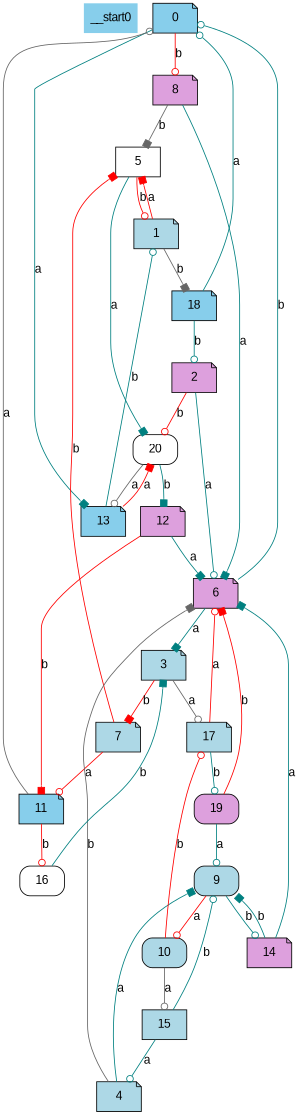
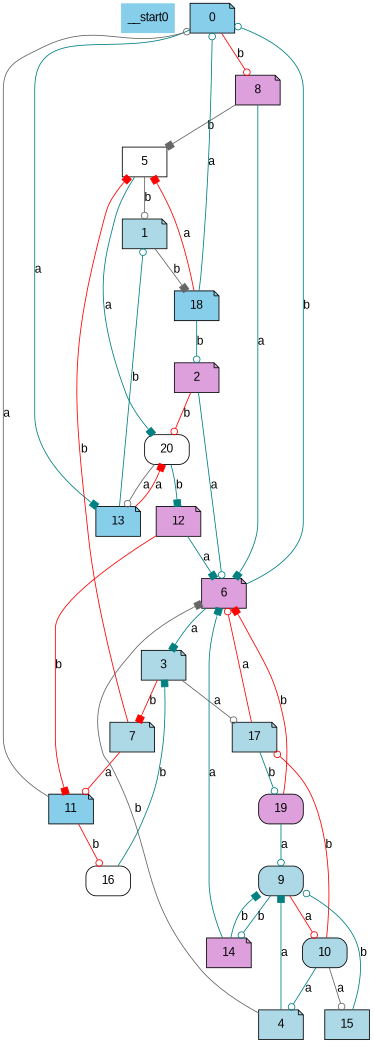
edge "5" -> "1": color red -> gray40
edge "1" -> "5": now "18" -> "5"
edge "15" -> "4": now "10" -> "4"
